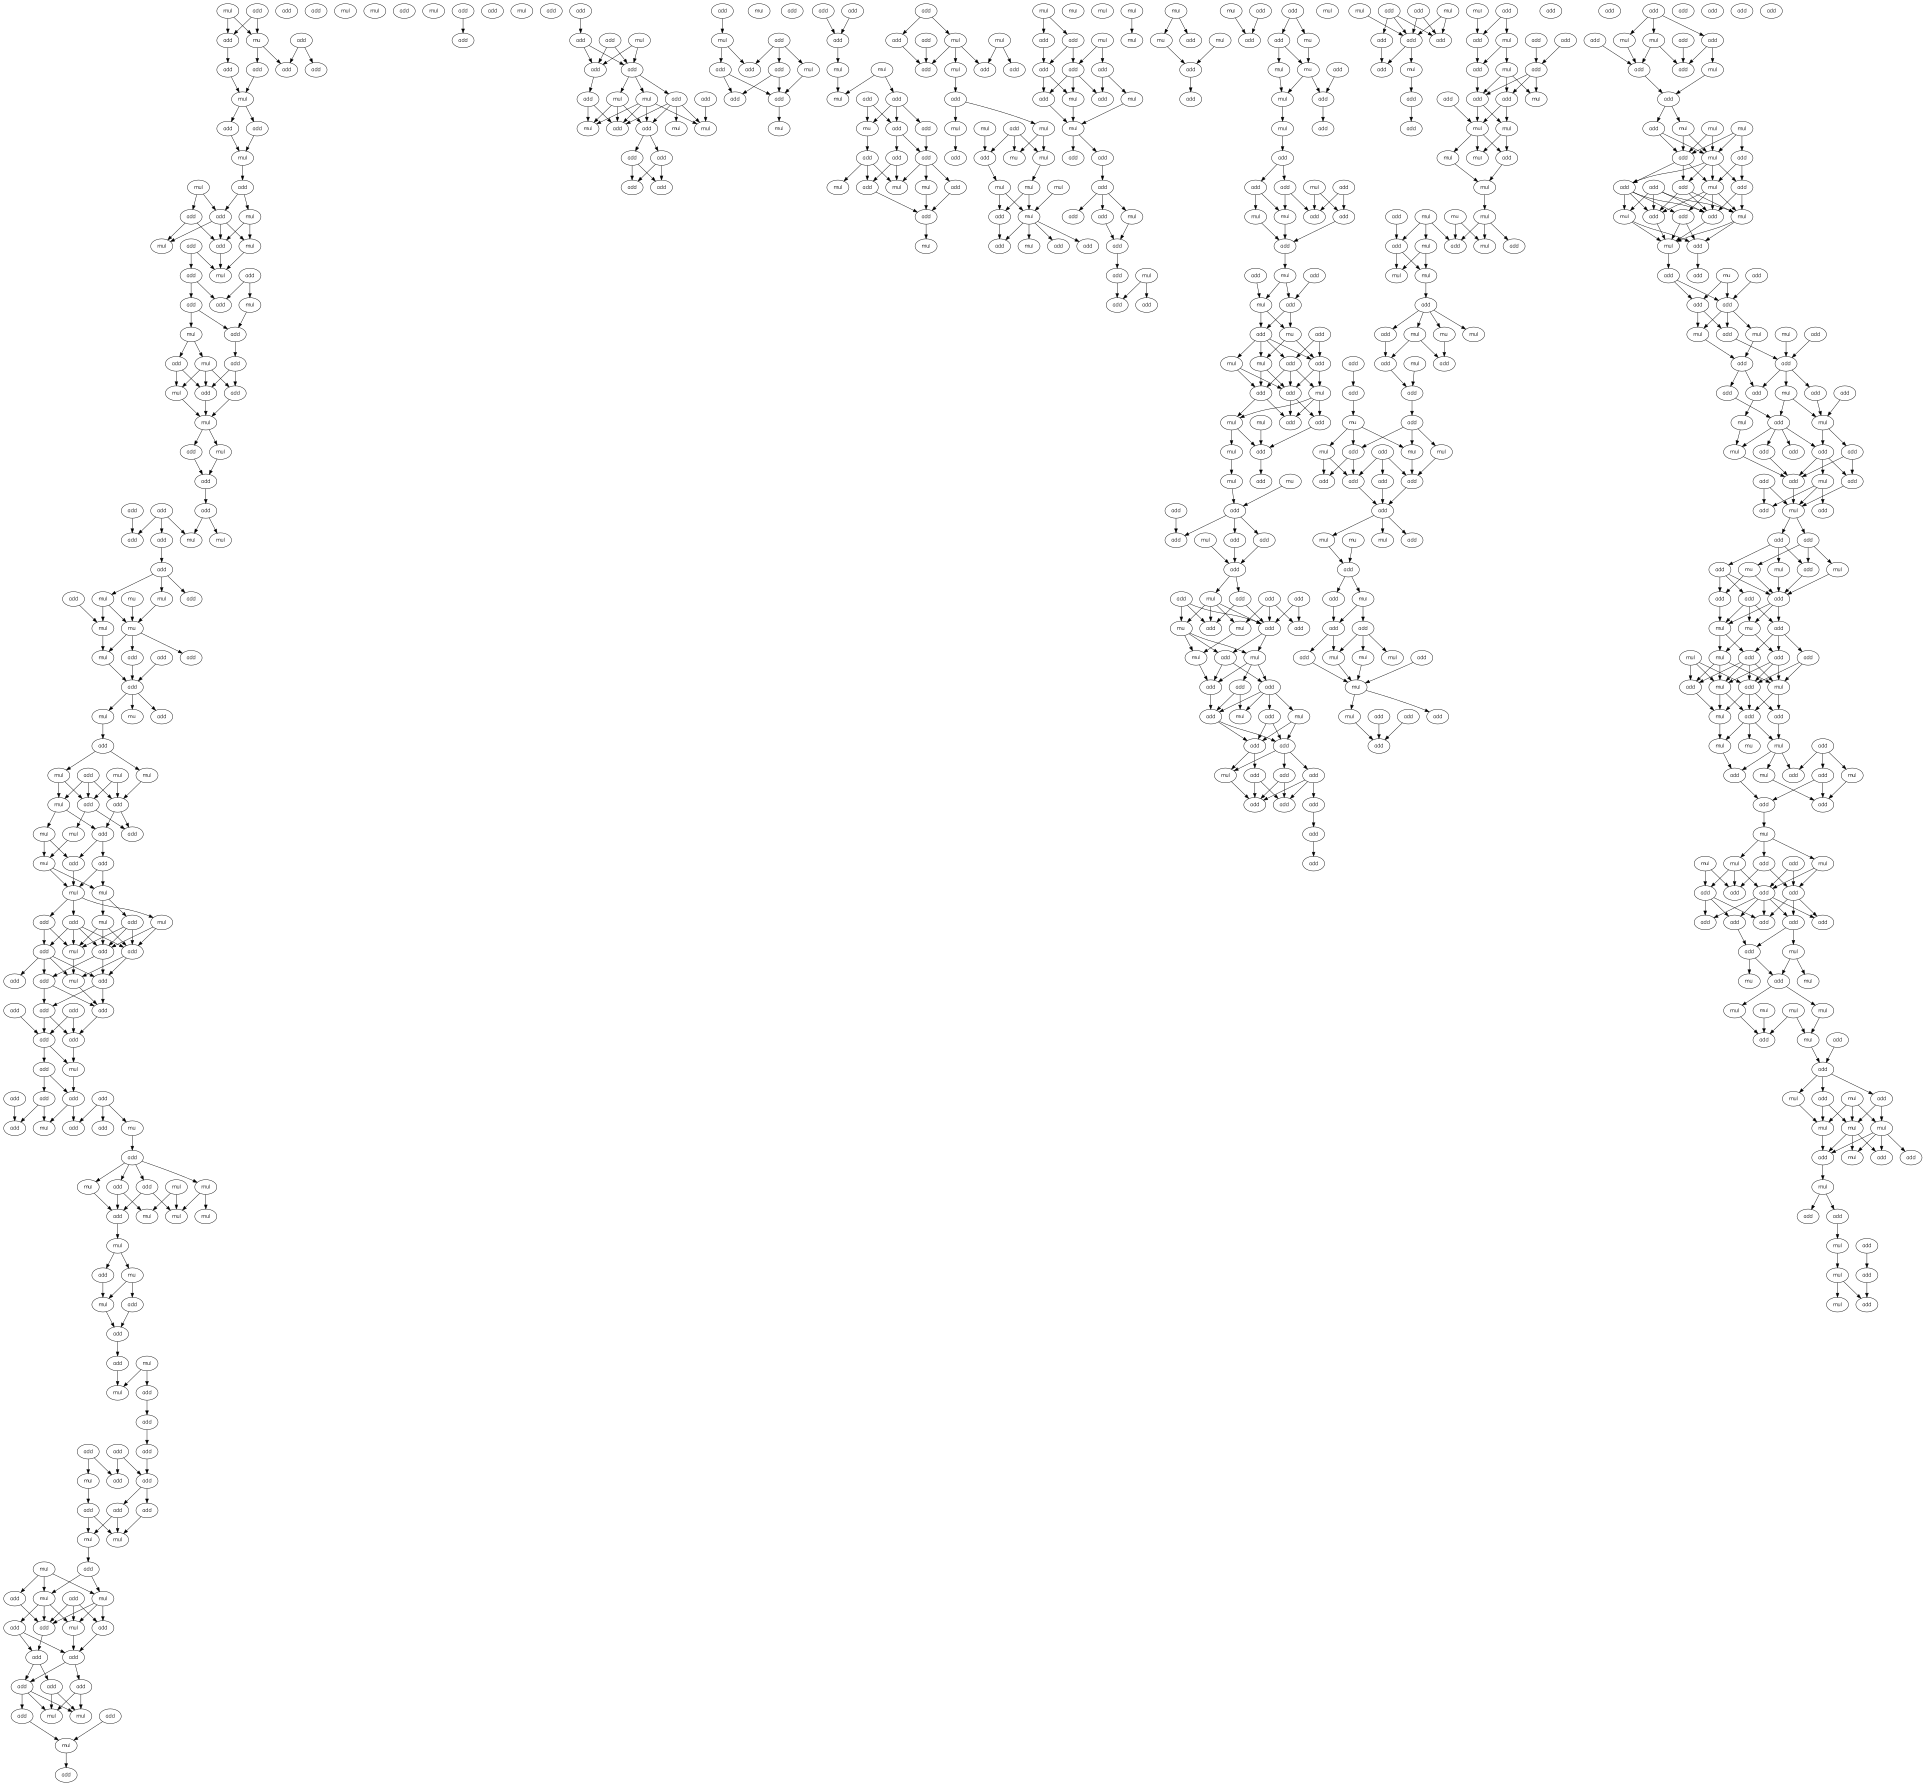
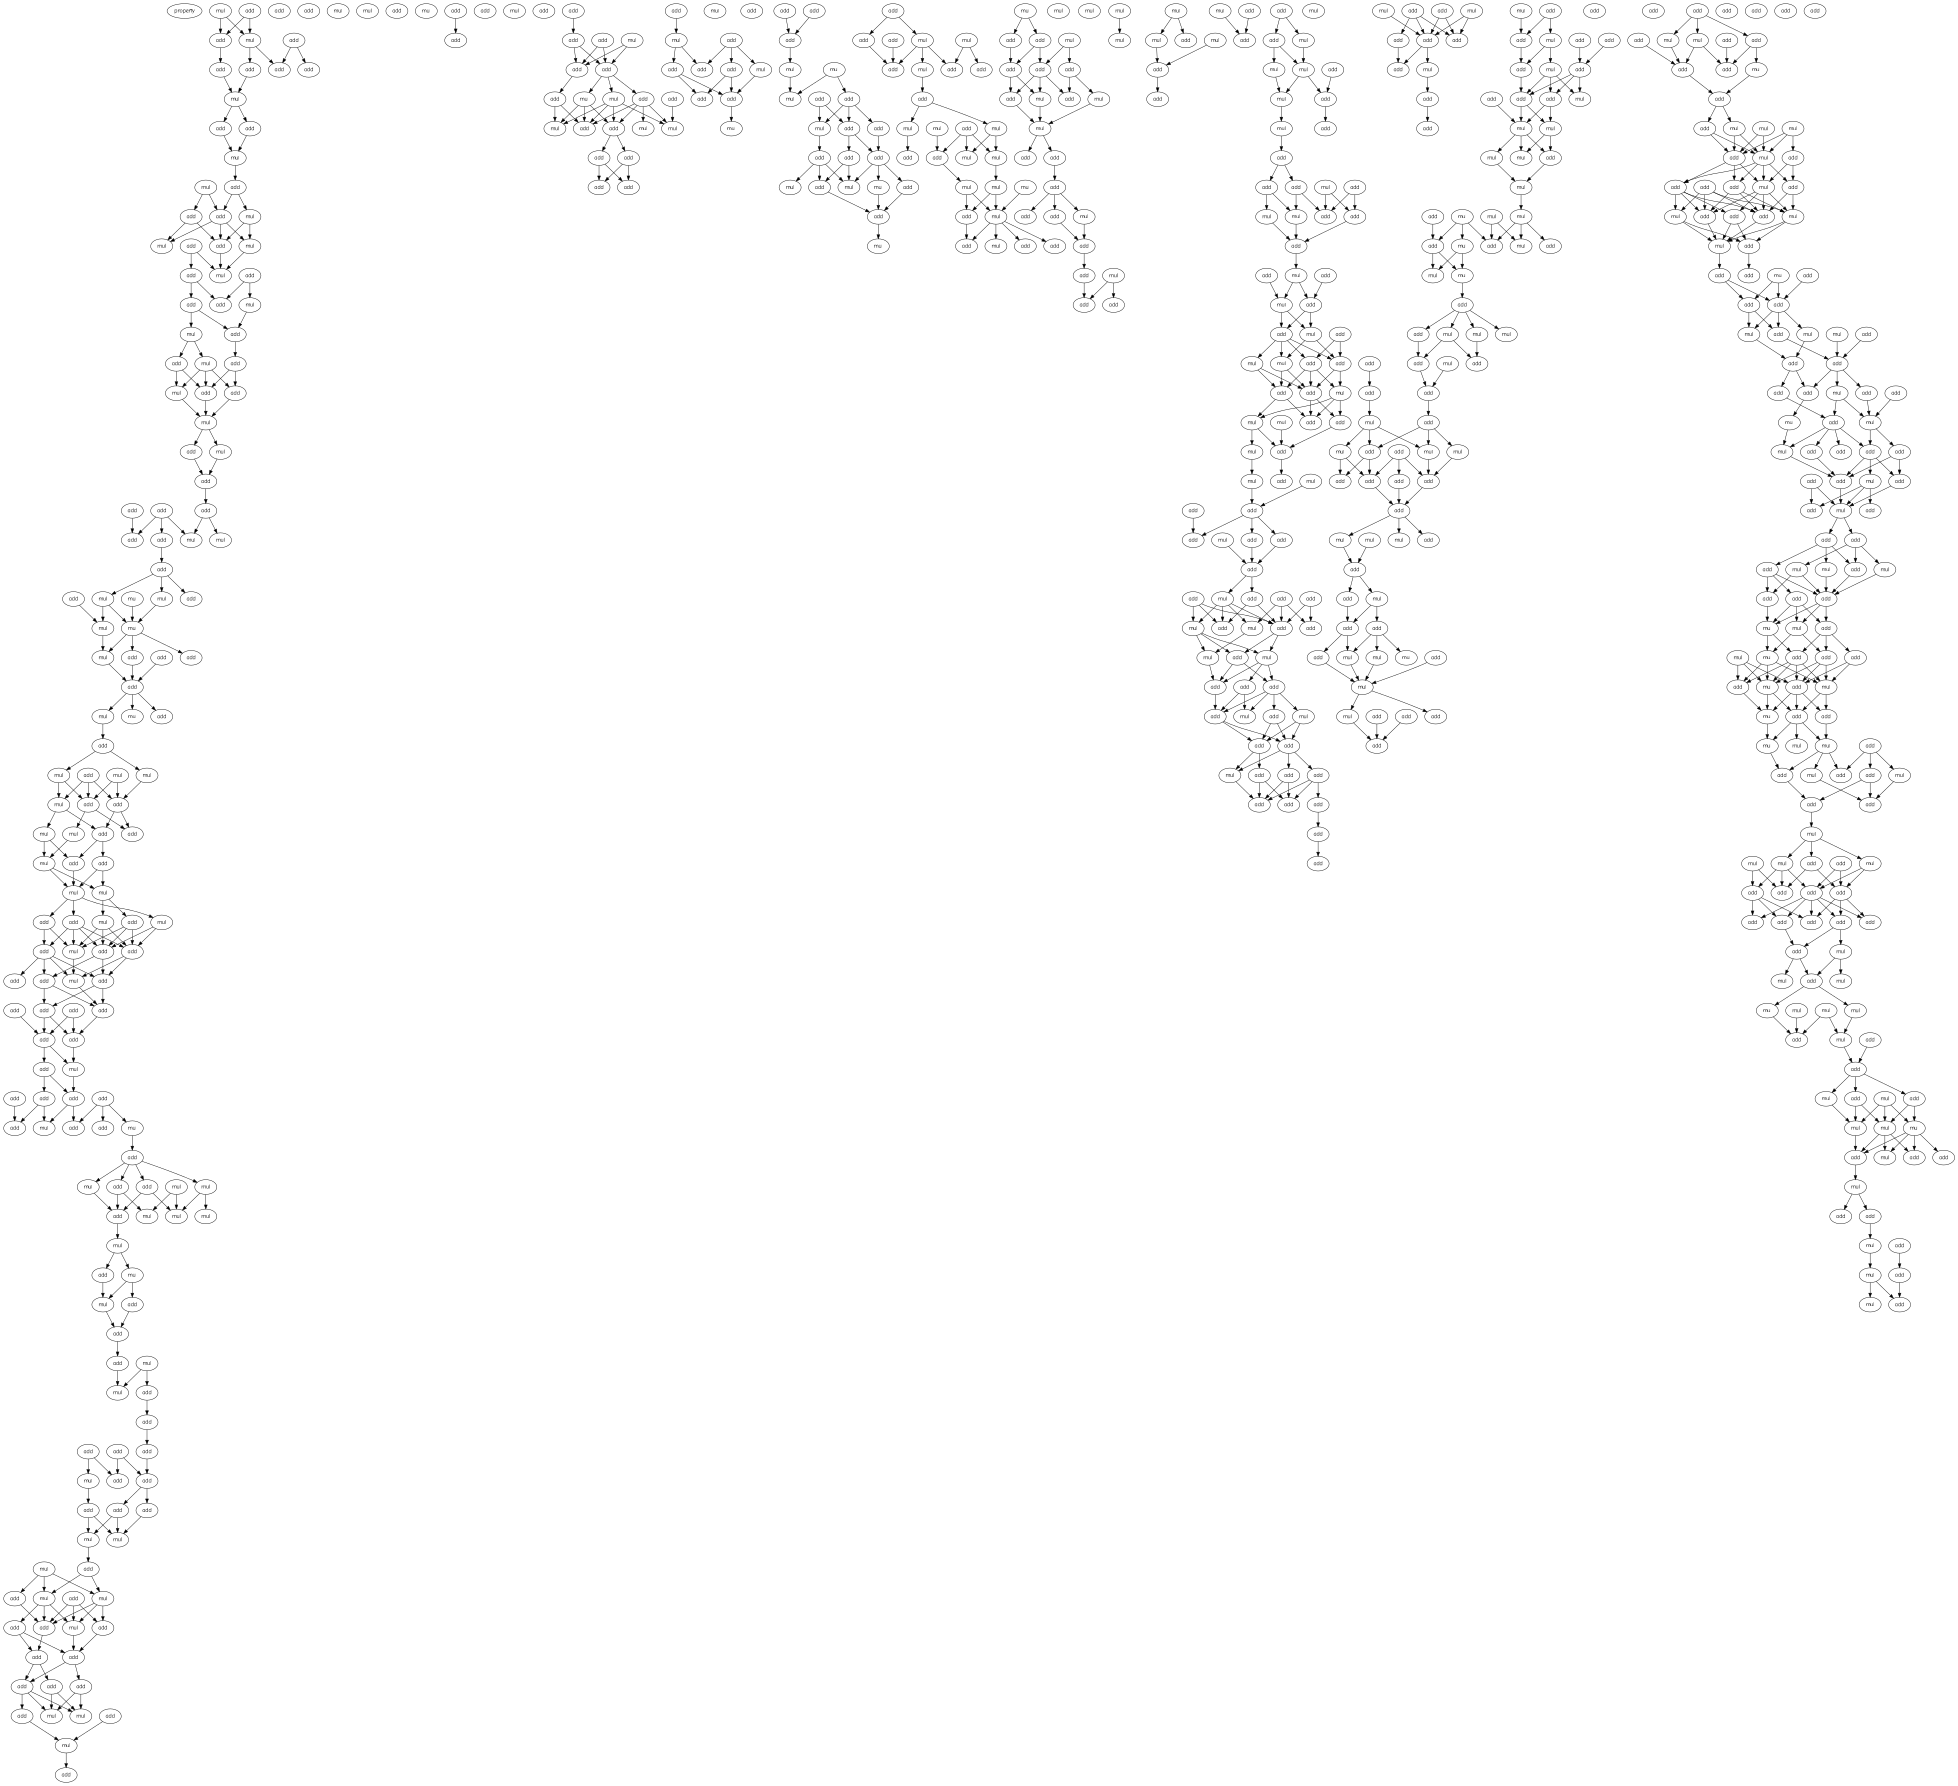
node "property": added
